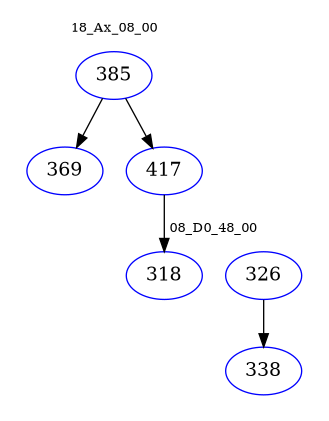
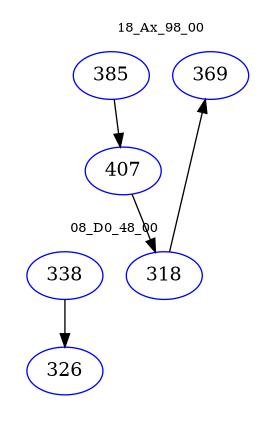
cluster "18_Ax_08_00": label "18_Ax_08_00" -> "18_Ax_98_00"
edge "385" -> "369": now "318" -> "369"
node "417": label "417" -> "407"
edge "326" -> "338": reversed
